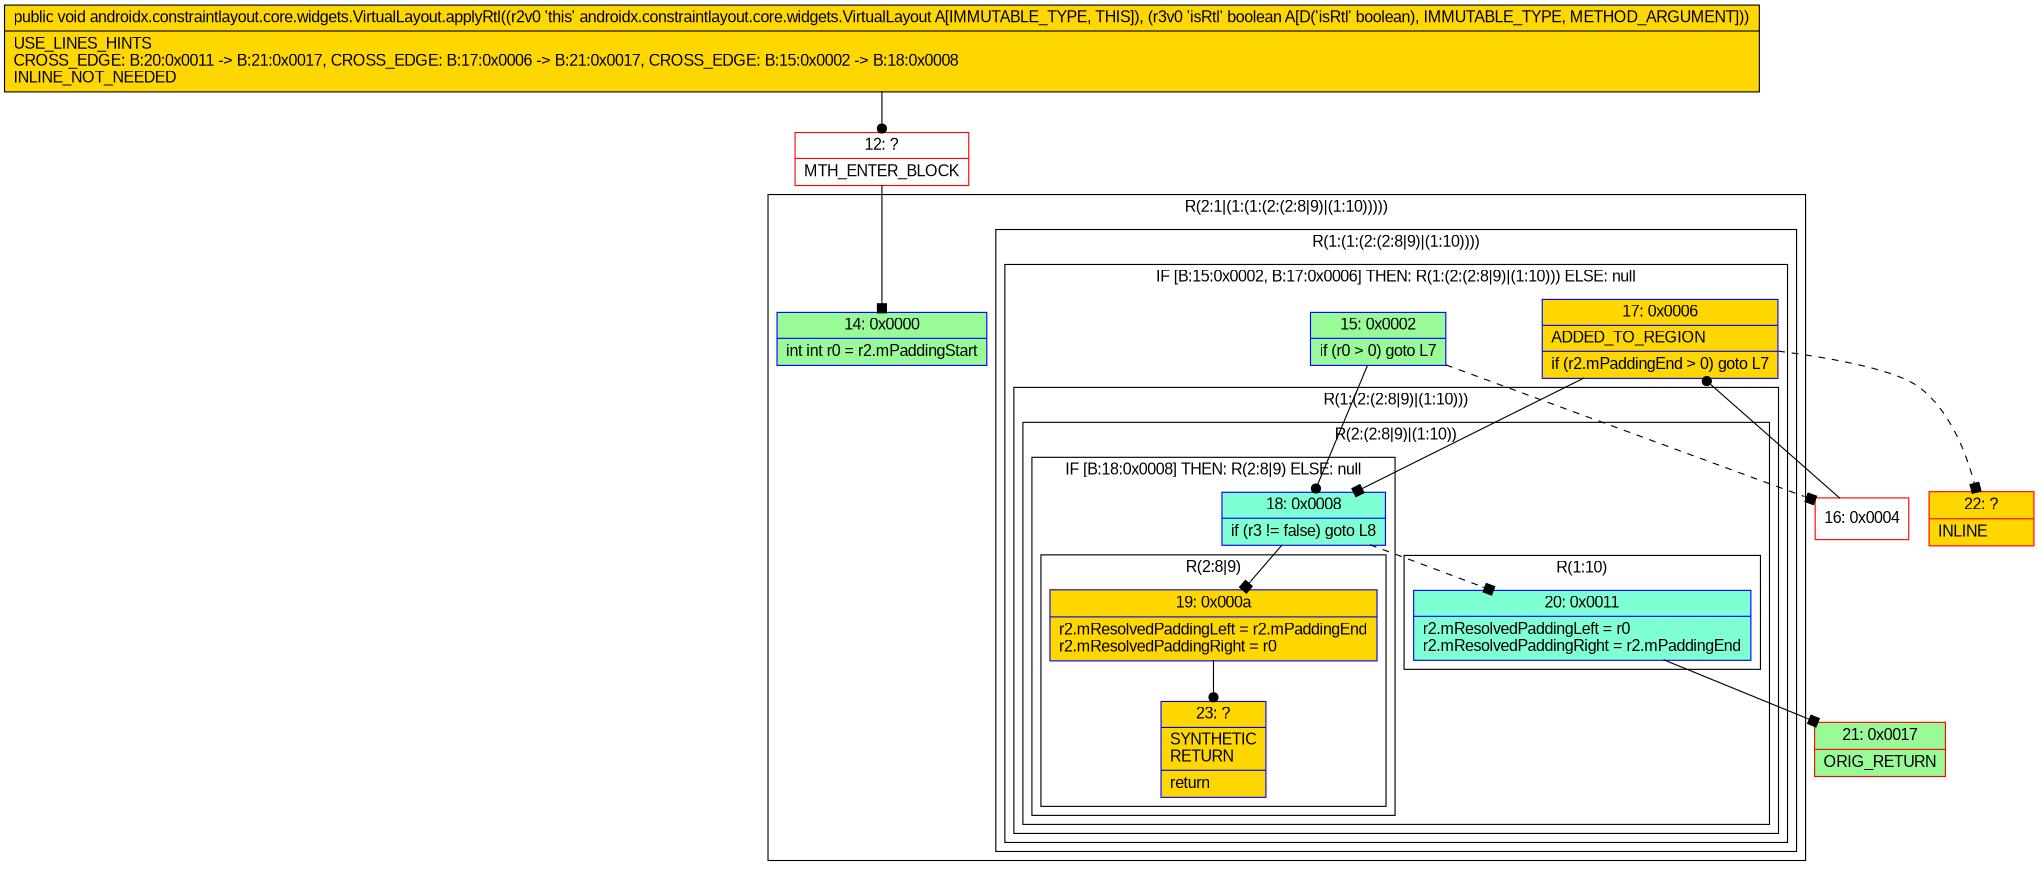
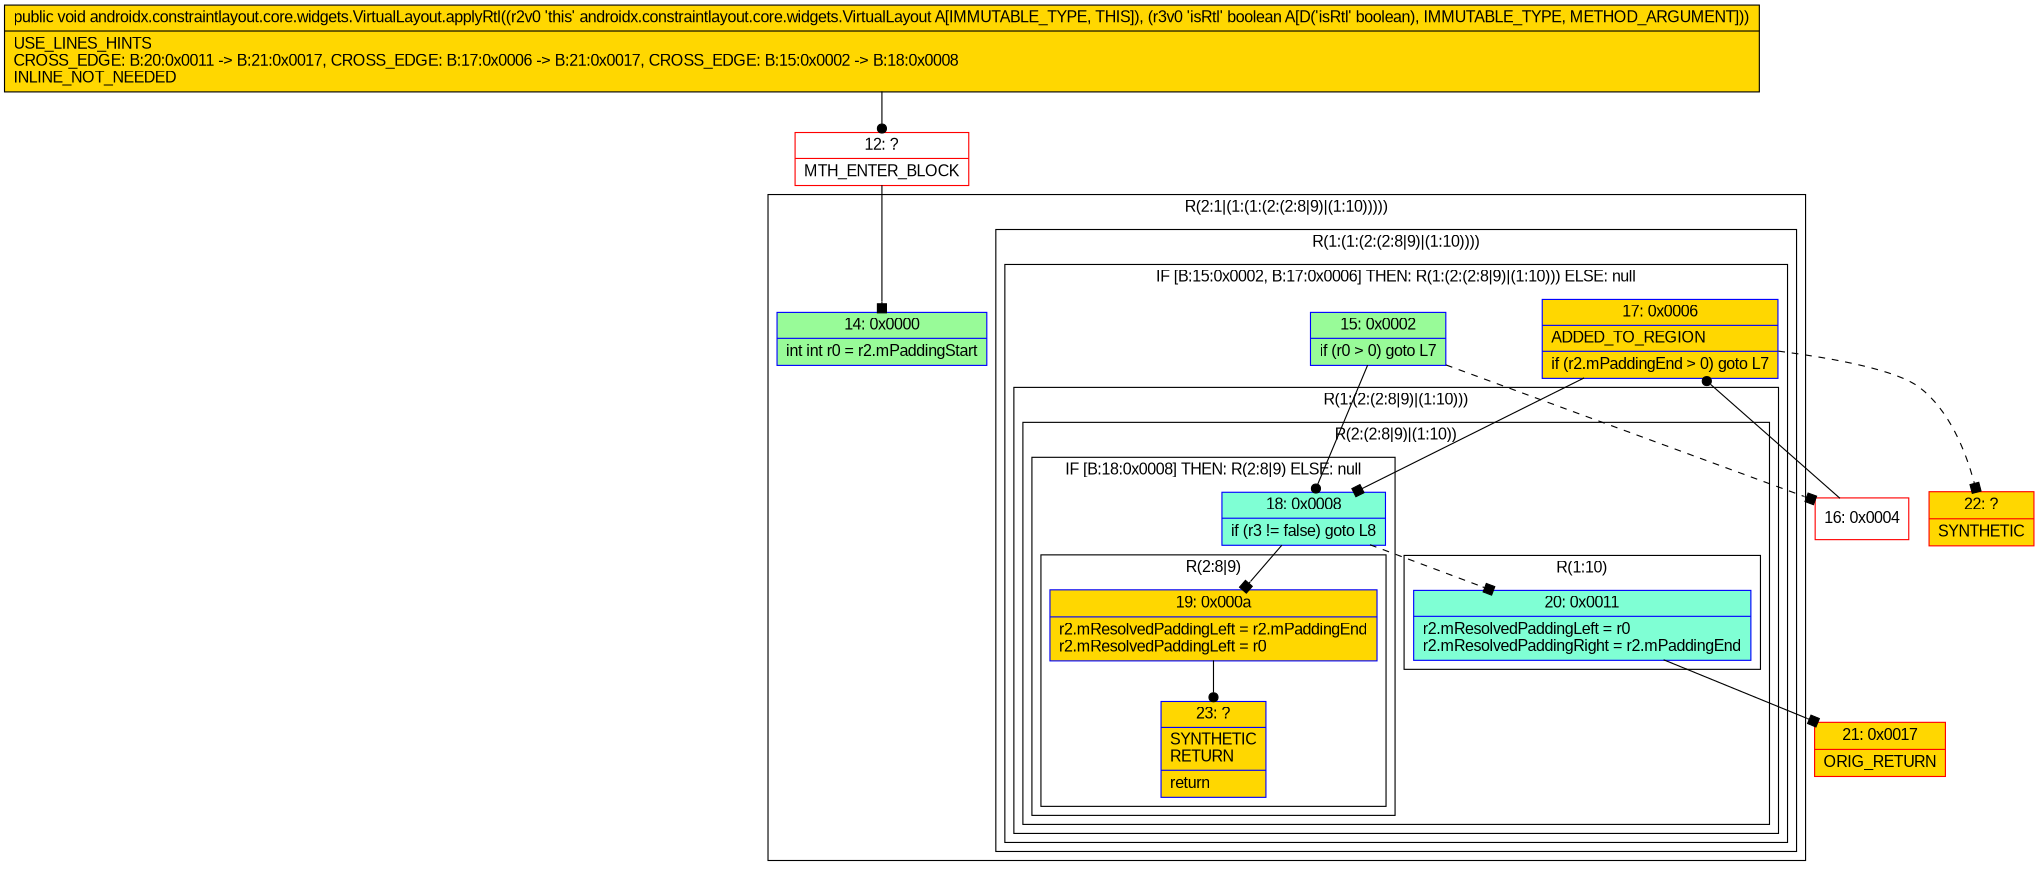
node "22: ?": text "INLINE" -> "SYNTHETIC"
node "19: 0x000a": text "r2.mResolvedPaddingRight = r0" -> "r2.mResolvedPaddingLeft = r0"
node "21: 0x0017": fillcolor palegreen -> gold
